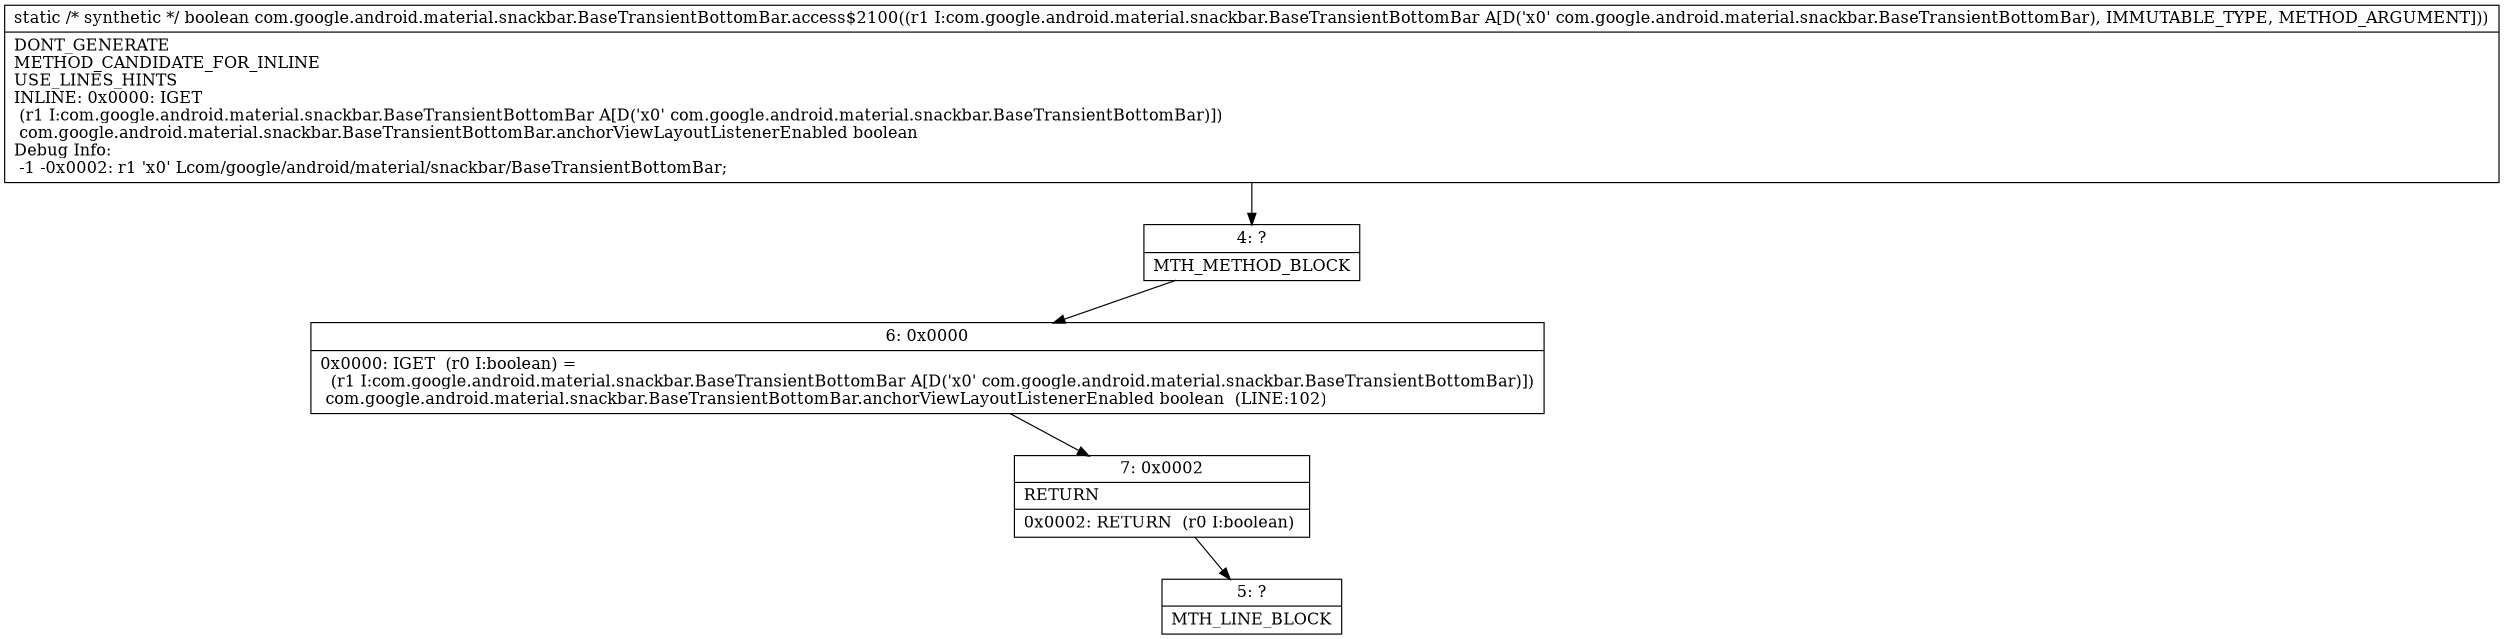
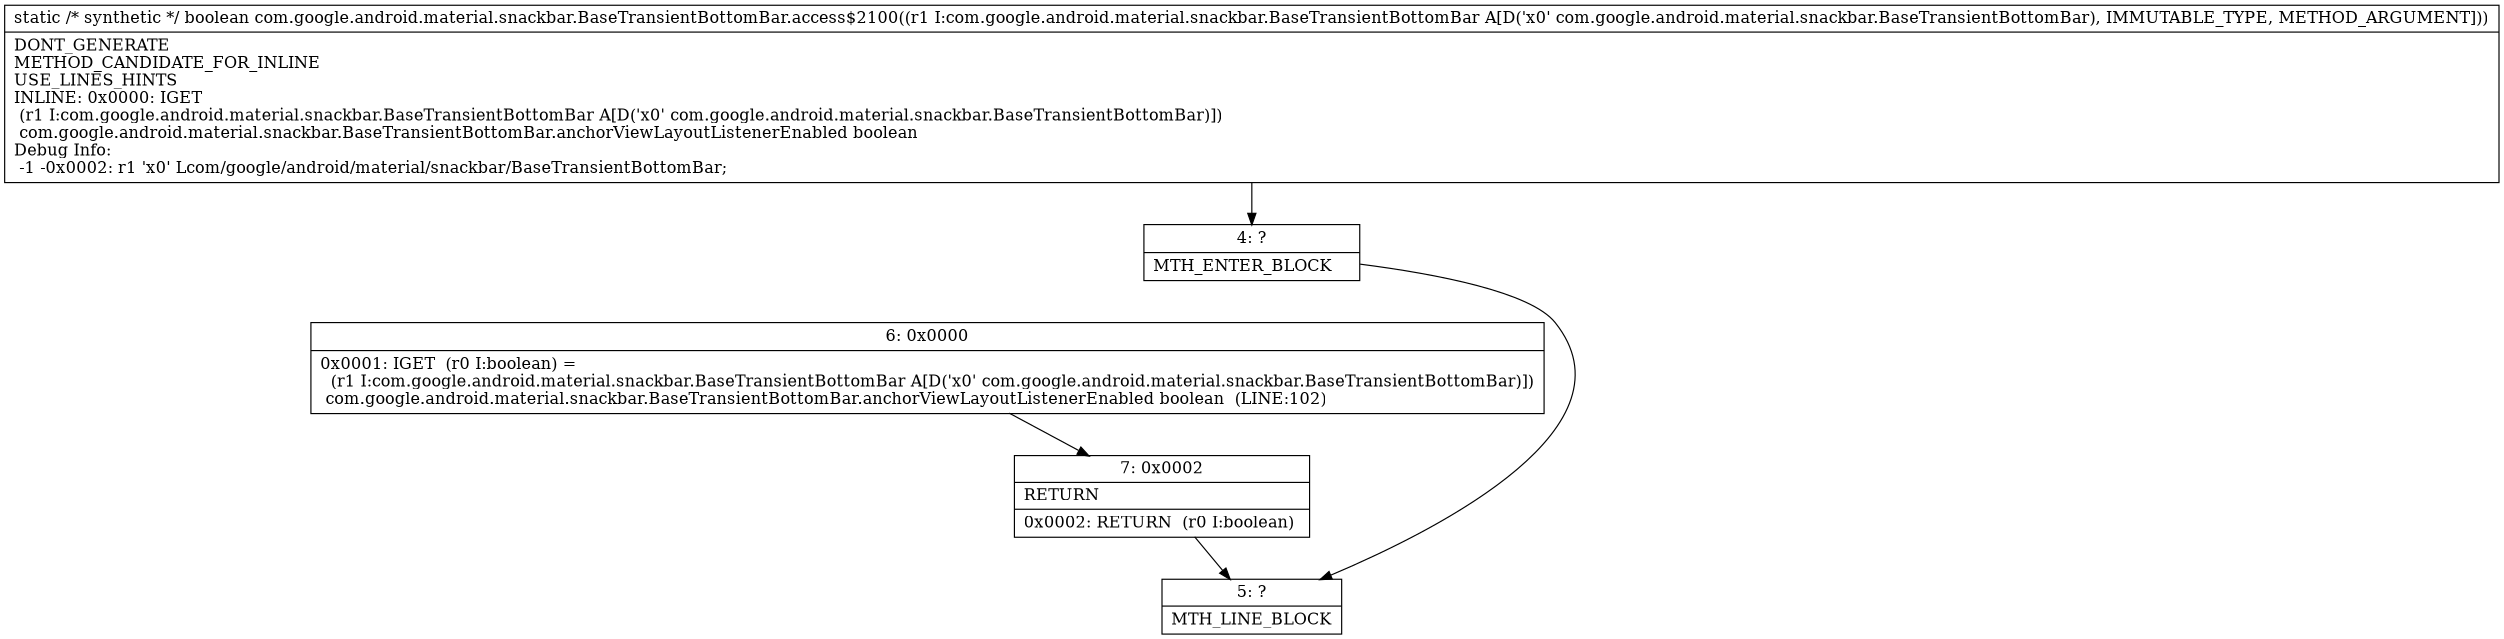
node "4: ?": text "MTH_METHOD_BLOCK" -> "MTH_ENTER_BLOCK"
edge "4: ?" -> "6: 0x0000": now "4: ?" -> "5: ?"
node "6: 0x0000": text "0x0000: IGET  (r0 I:boolean) =" -> "0x0001: IGET  (r0 I:boolean) ="
